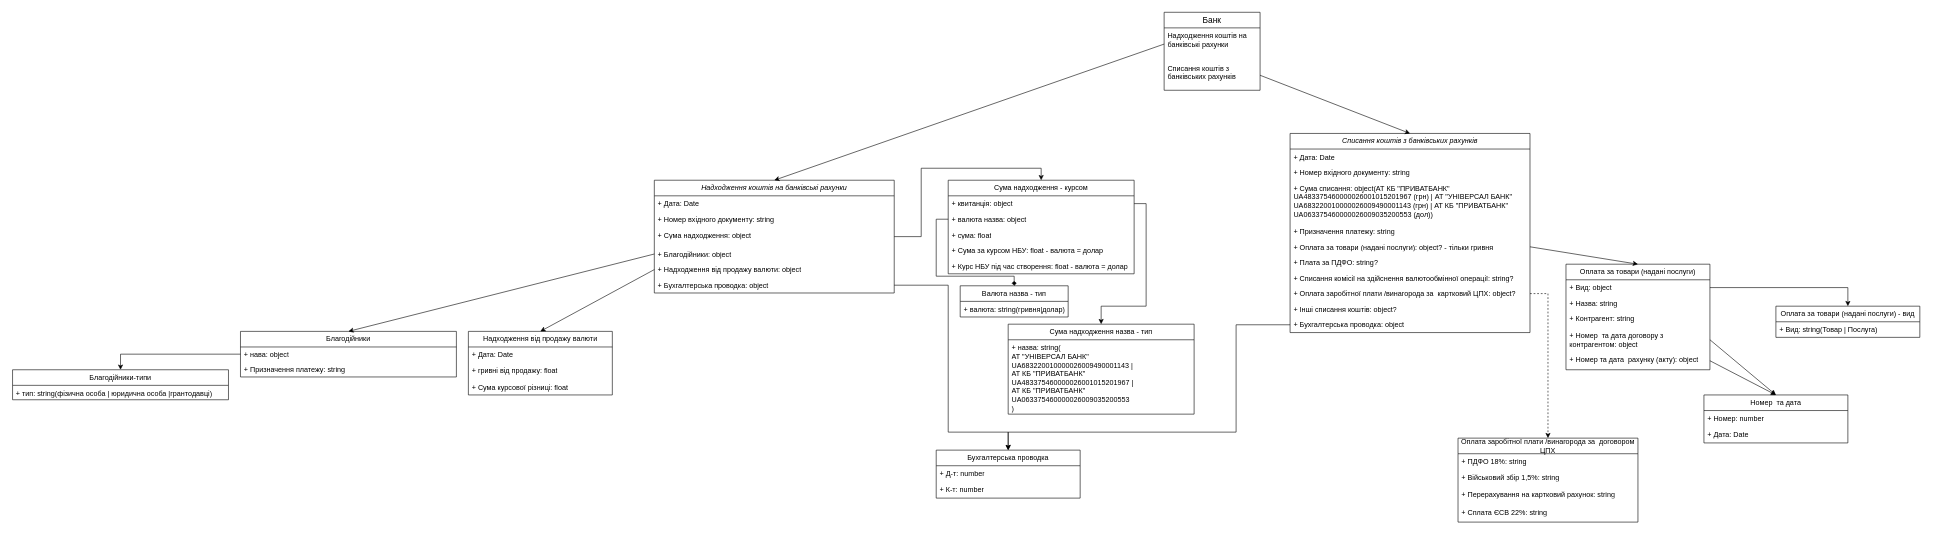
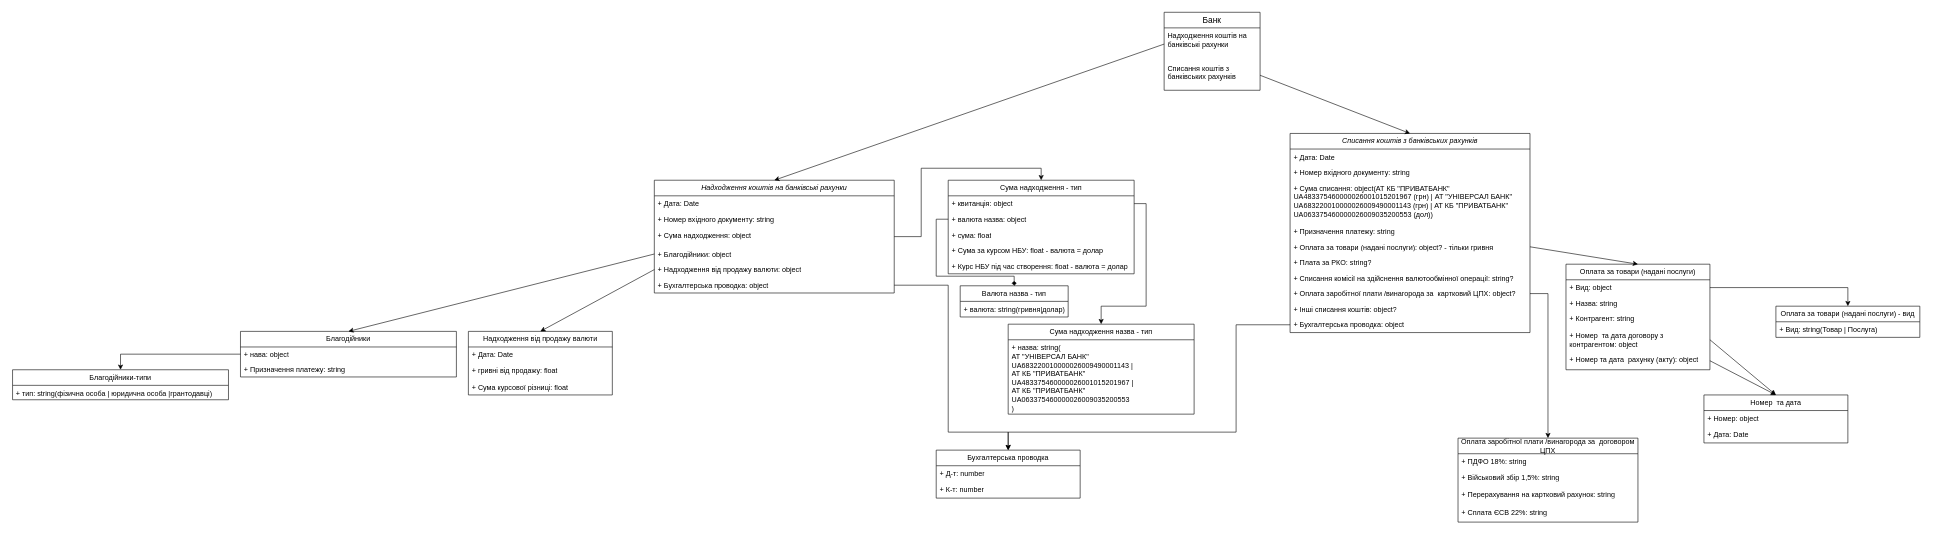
node "Сума надходження - курсом": label "Сума надходження - курсом" -> "Сума надходження - тип"
node "+ Плата за ПДФО: string?": label "+ Плата за ПДФО: string?" -> "+ Плата за РКО: string?"
edge "+ Оплата заробітної плати /винагорода за картковий ЦПХ: object?" -> "Оплата заробітної плати /винагорода за договором ЦПХ": style dashed -> solid
node "+ Номер: number": label "+ Номер: number" -> "+ Номер: object"
